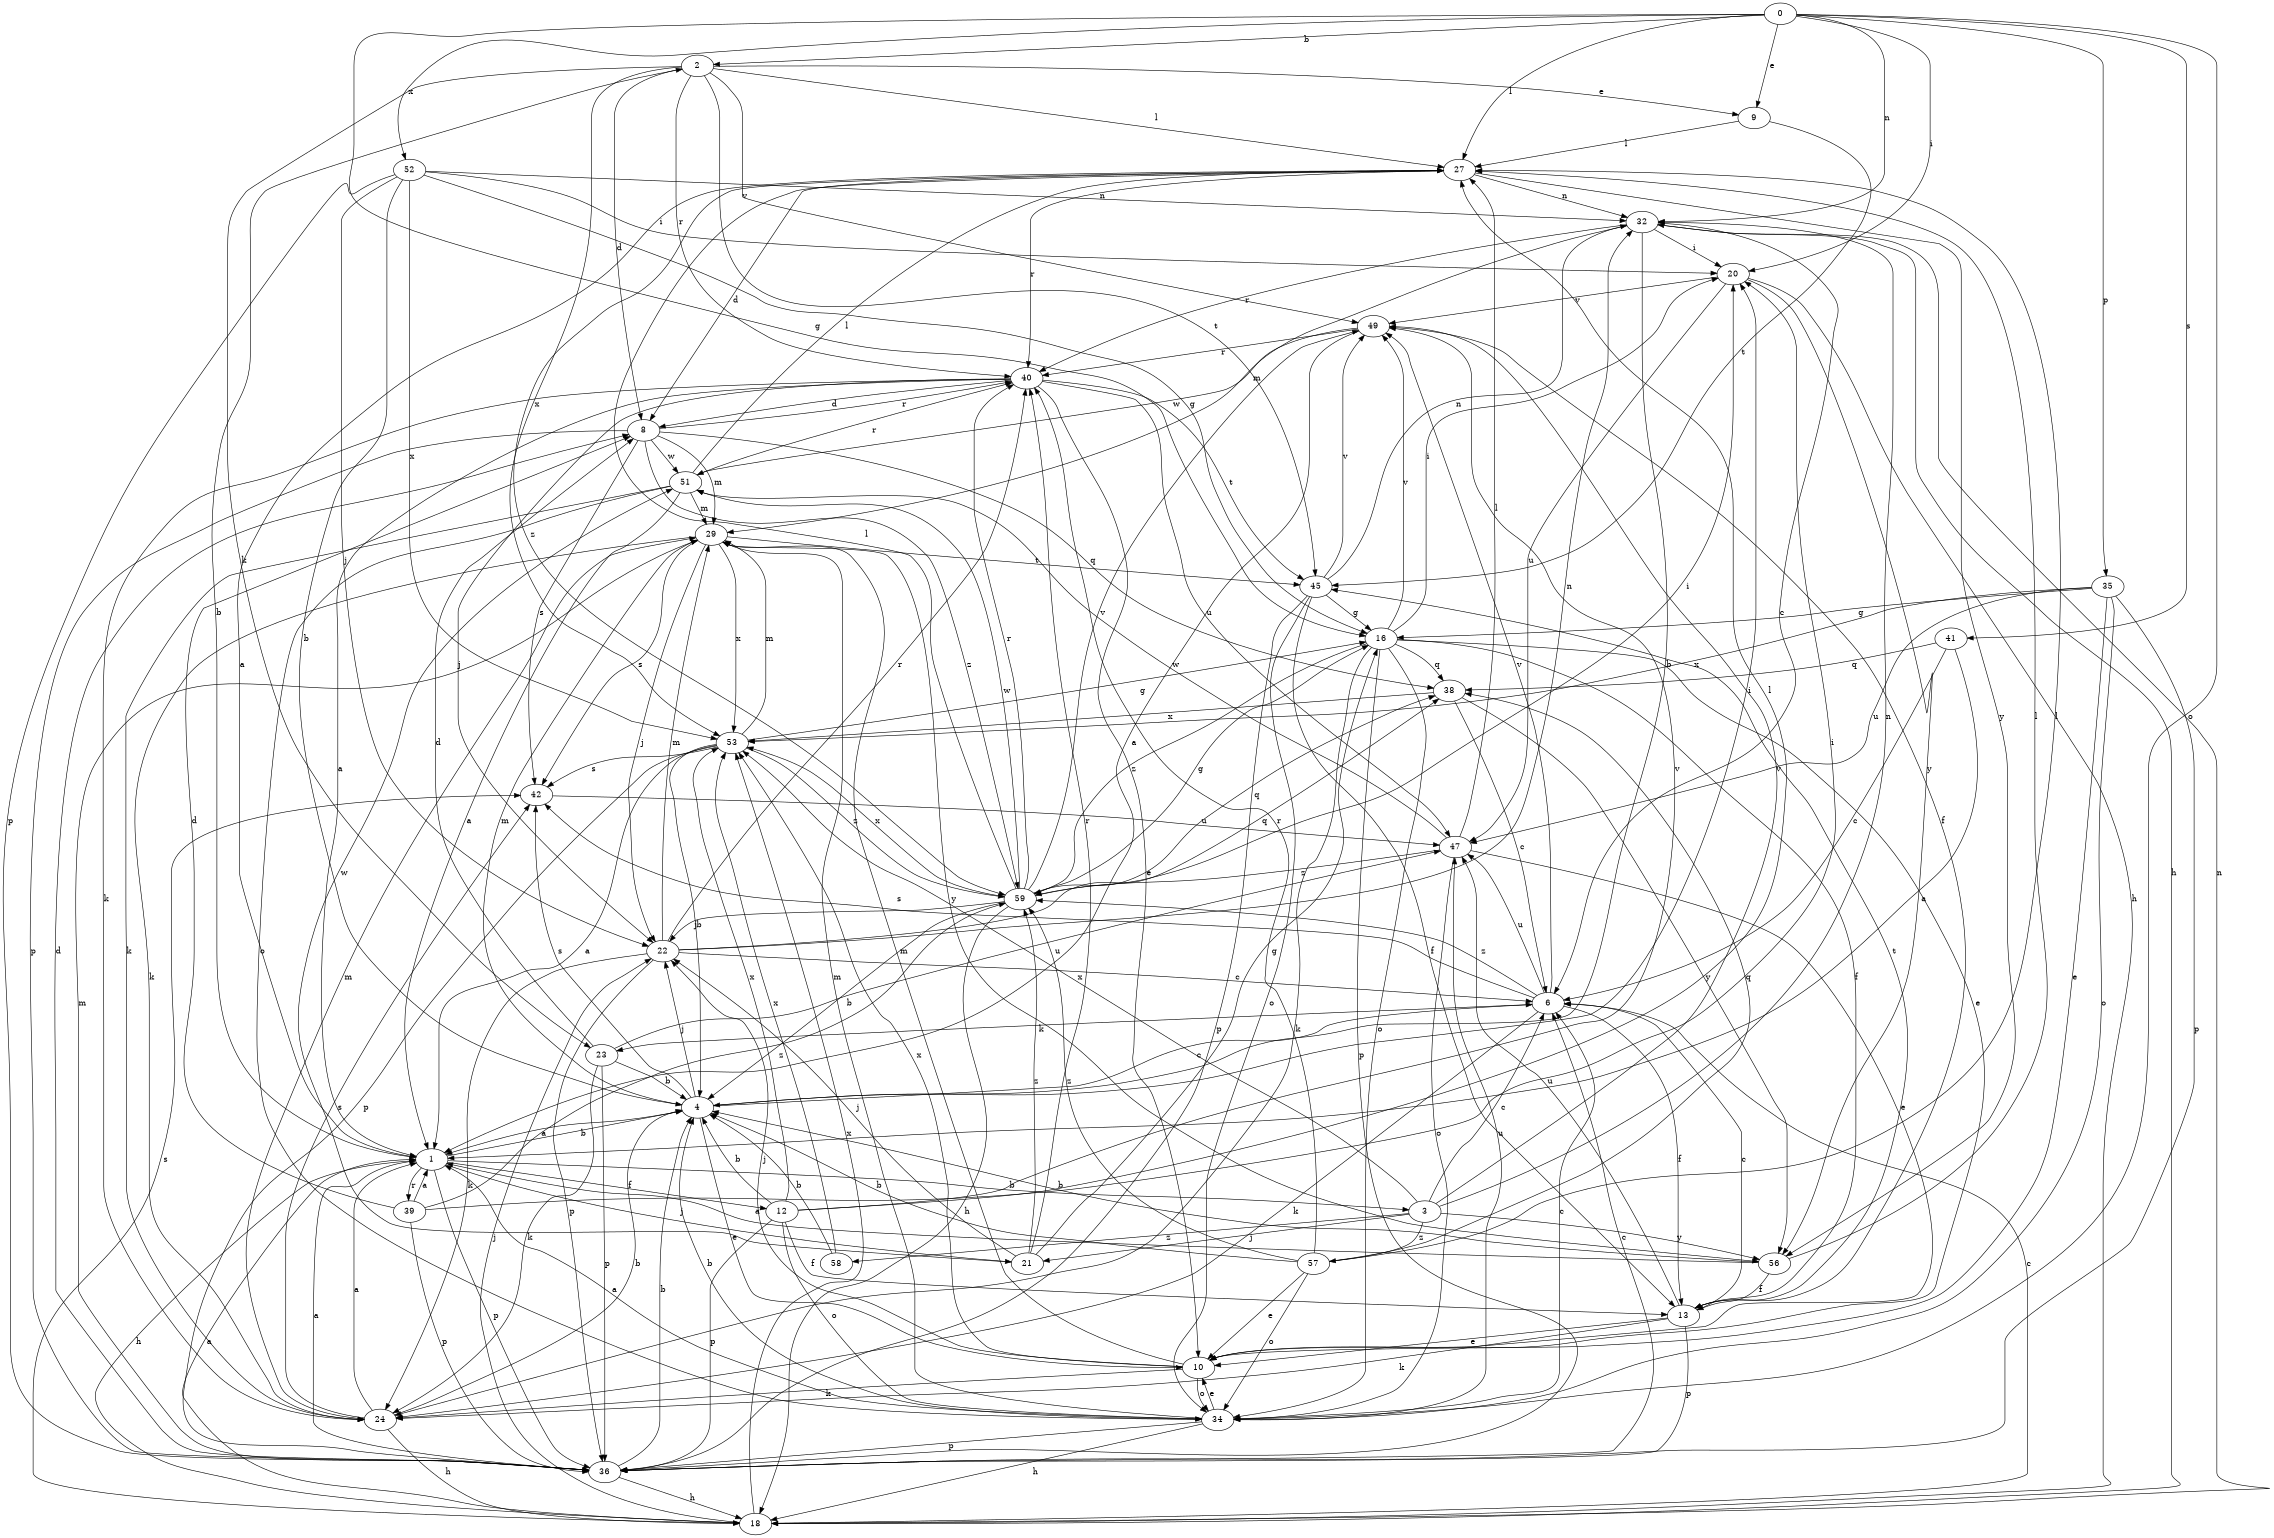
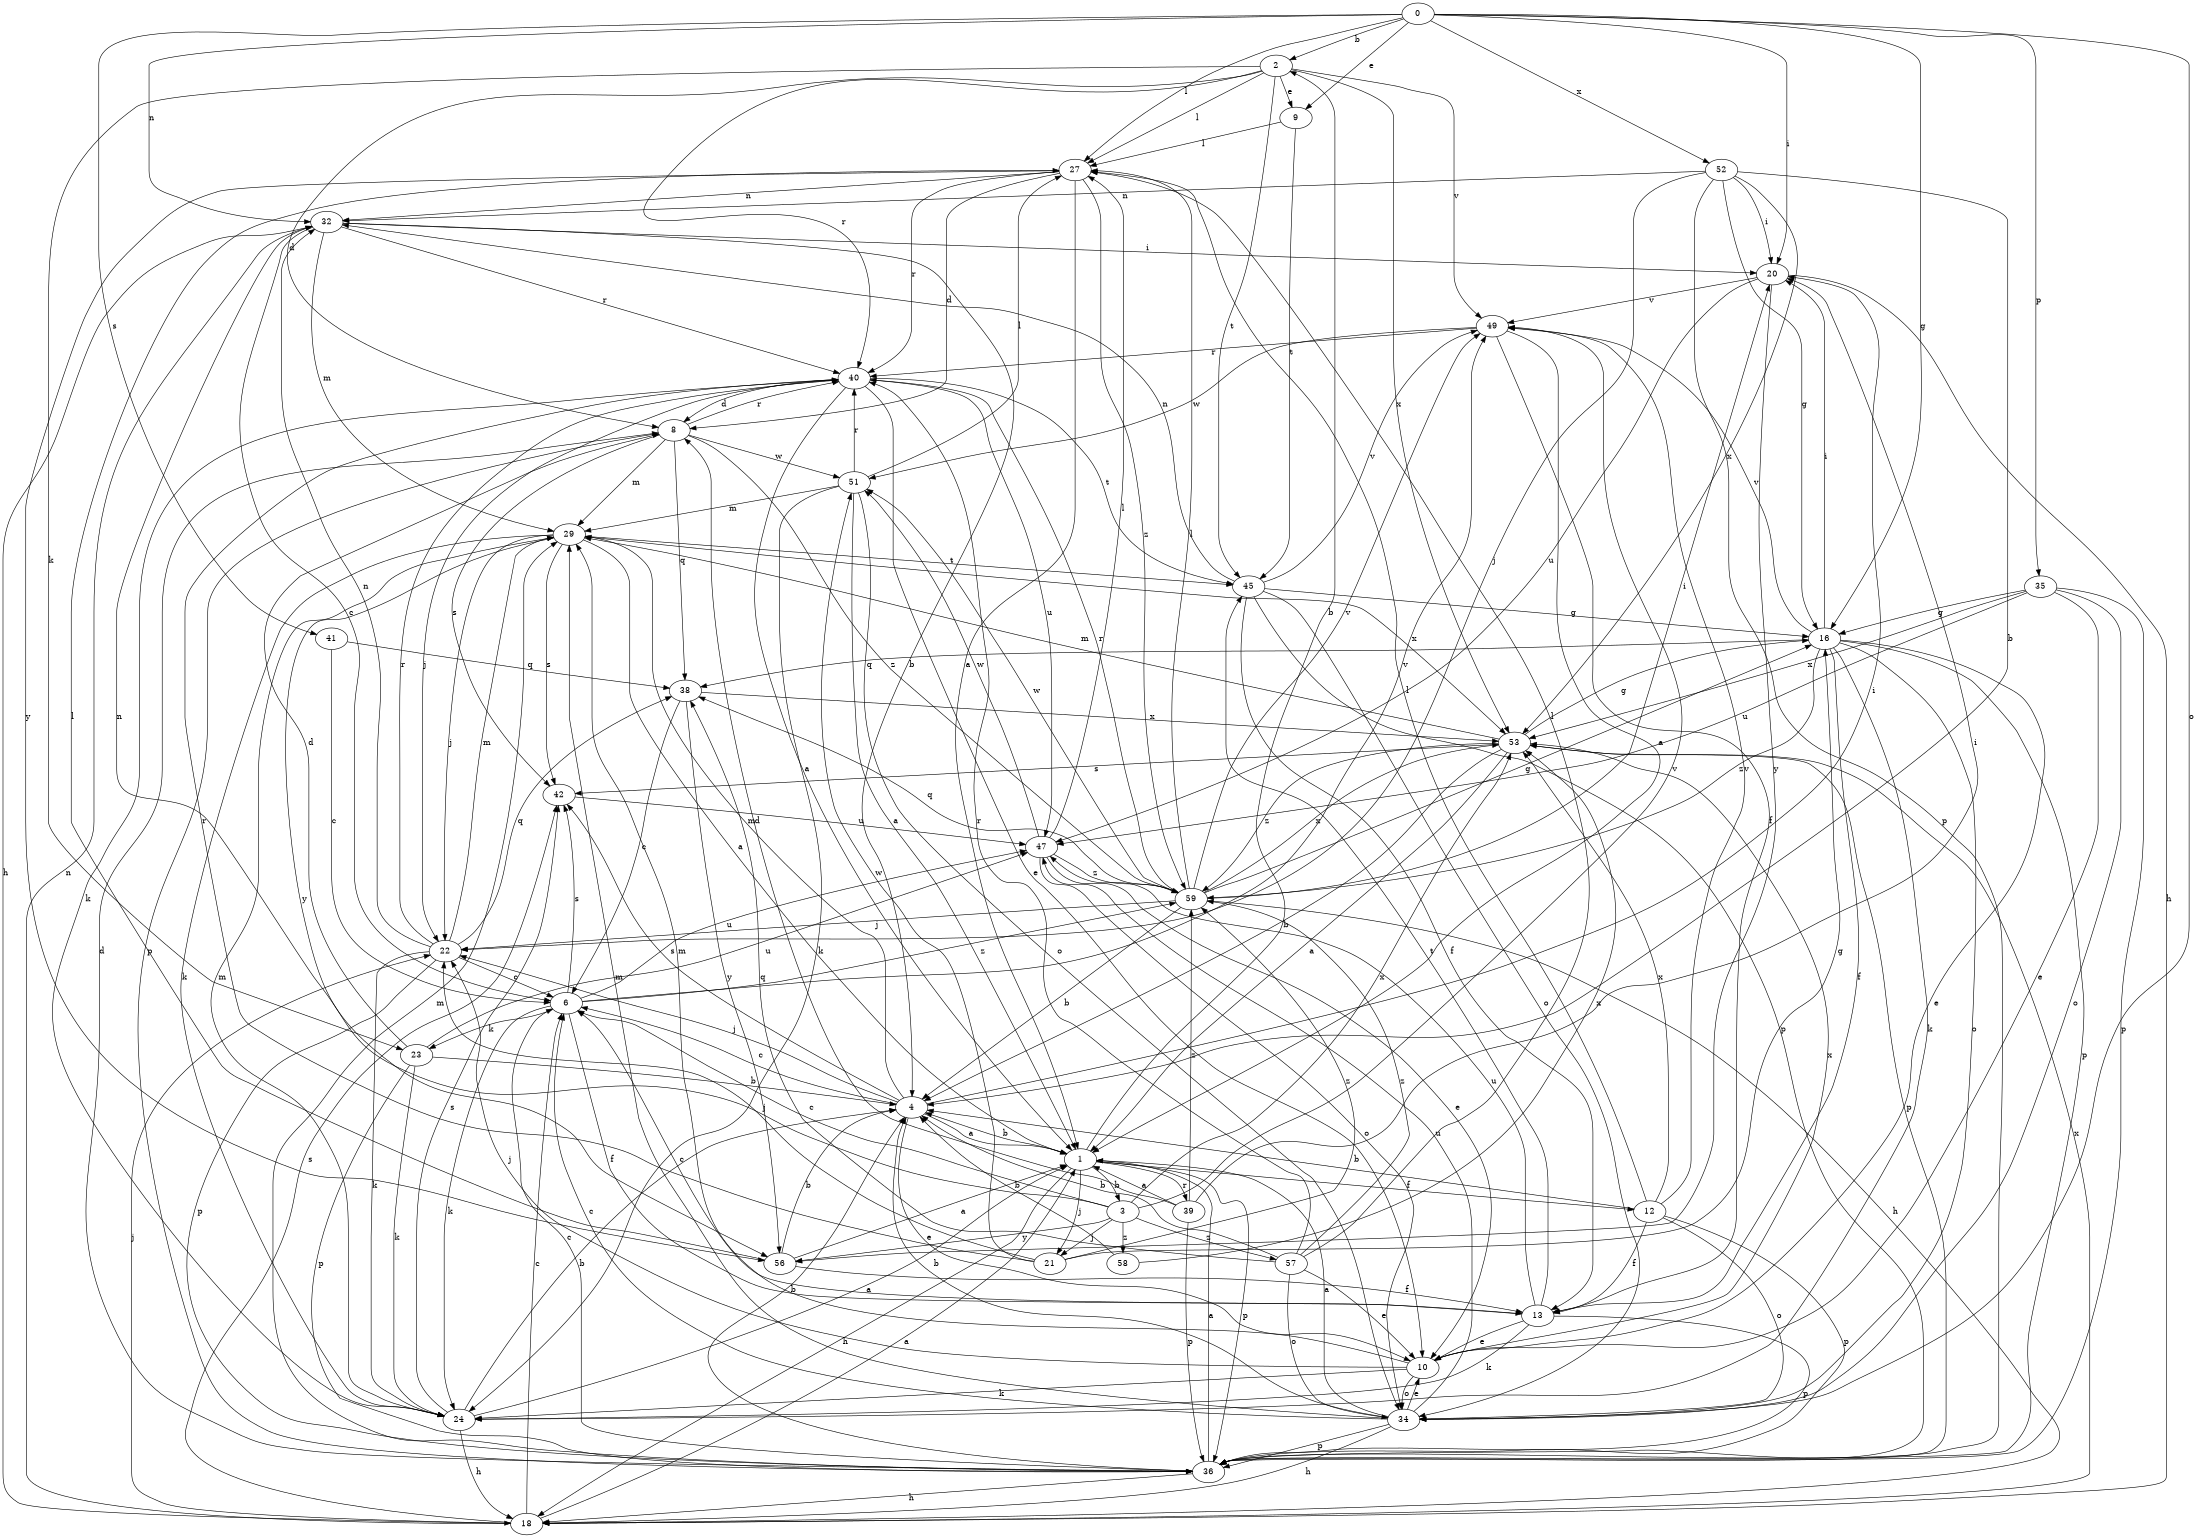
edge "41" -> "1": now "29" -> "1"
